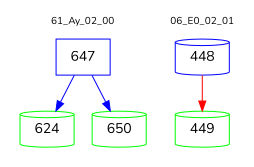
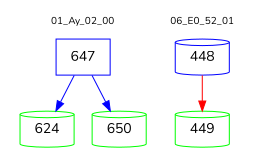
cluster "61_Ay_02_00": label "61_Ay_02_00" -> "01_Ay_02_00"
cluster "06_E0_02_01": label "06_E0_02_01" -> "06_E0_52_01"
